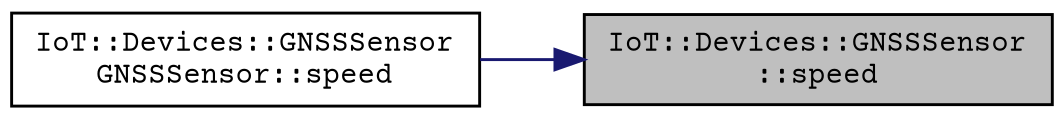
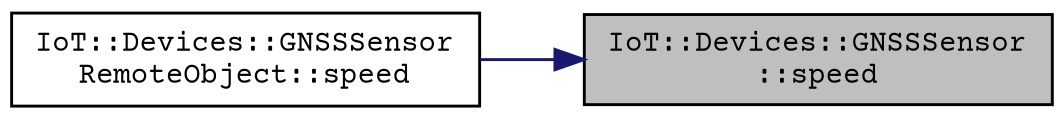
node "IoT::Devices::GNSSSensor GNSSSensor::speed": label "IoT::Devices::GNSSSensor GNSSSensor::speed" -> "IoT::Devices::GNSSSensor RemoteObject::speed"
